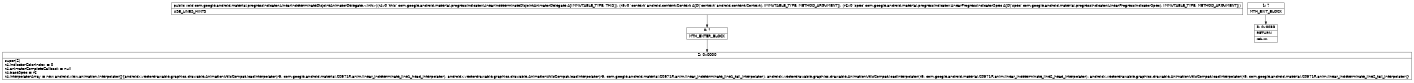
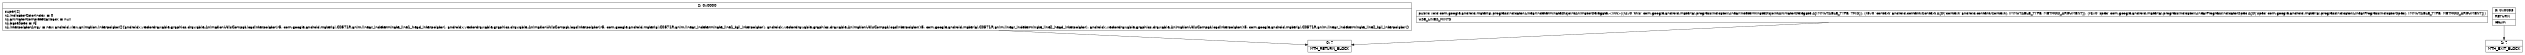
edge "1: ?" -> "3: 0x0033": reversed
node "0: ?": text "MTH_ENTER_BLOCK" -> "MTH_RETURN_BLOCK"
edge "0: ?" -> "2: 0x0000": reversed
